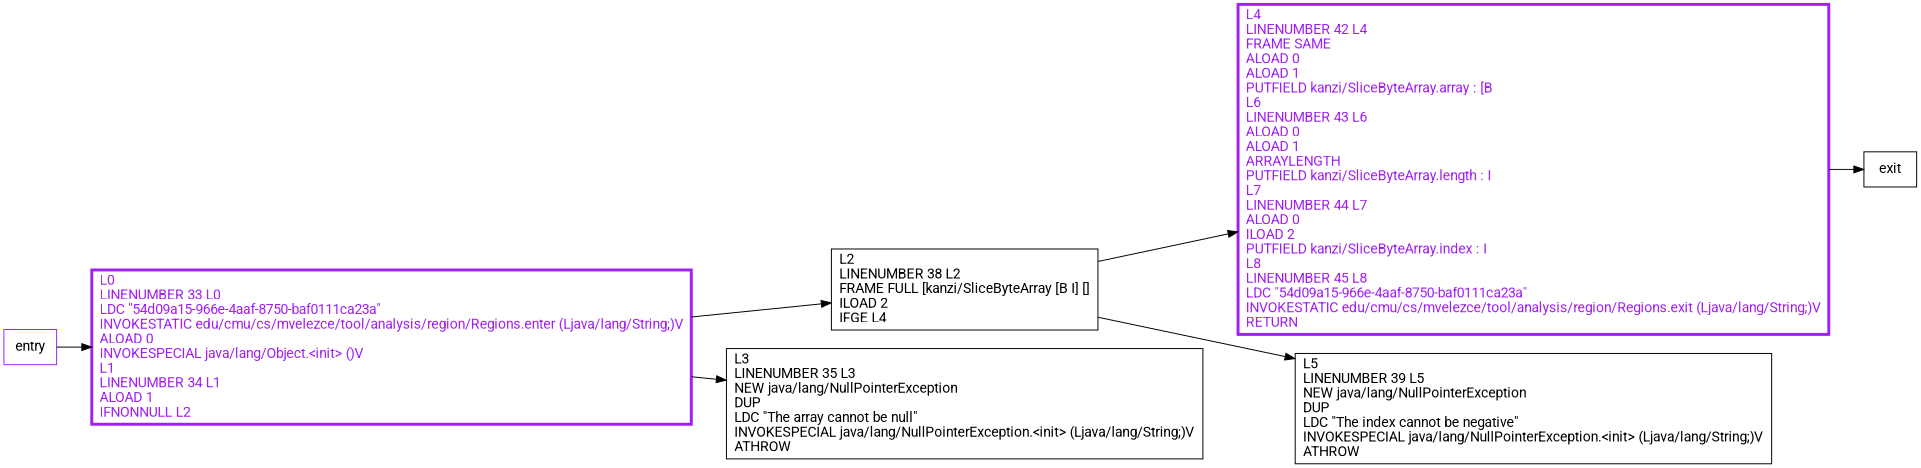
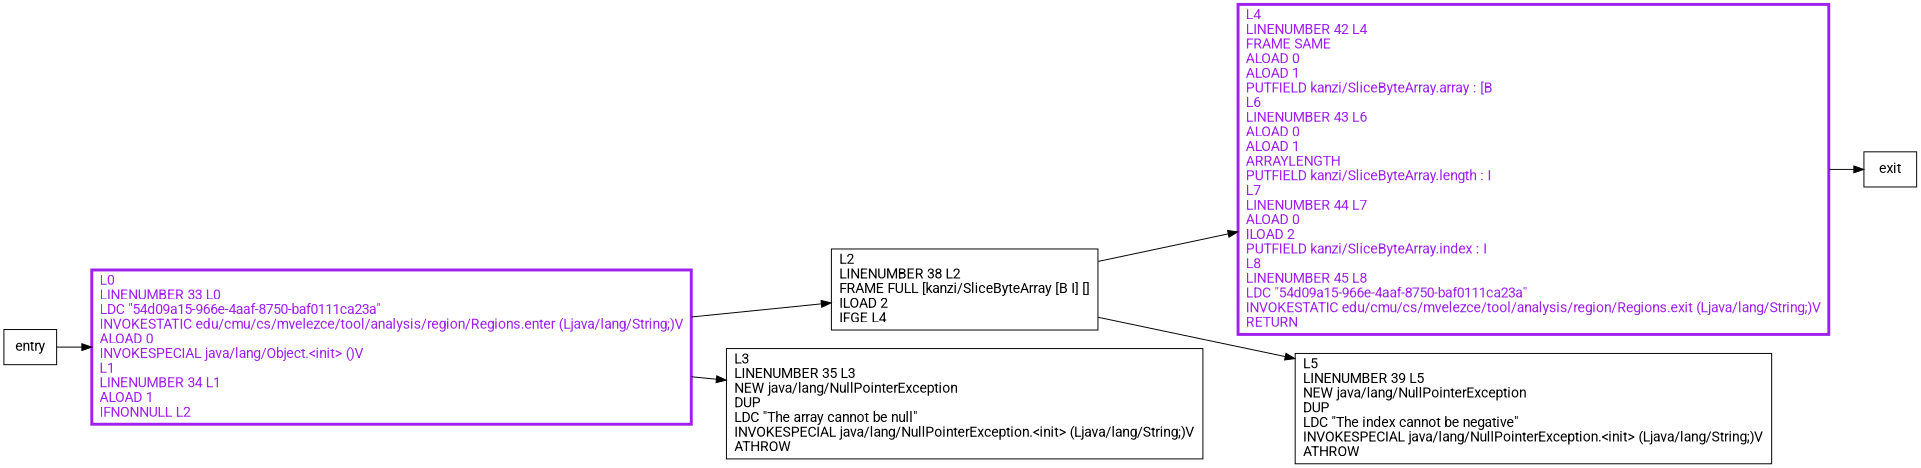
node "entry": color purple -> black
